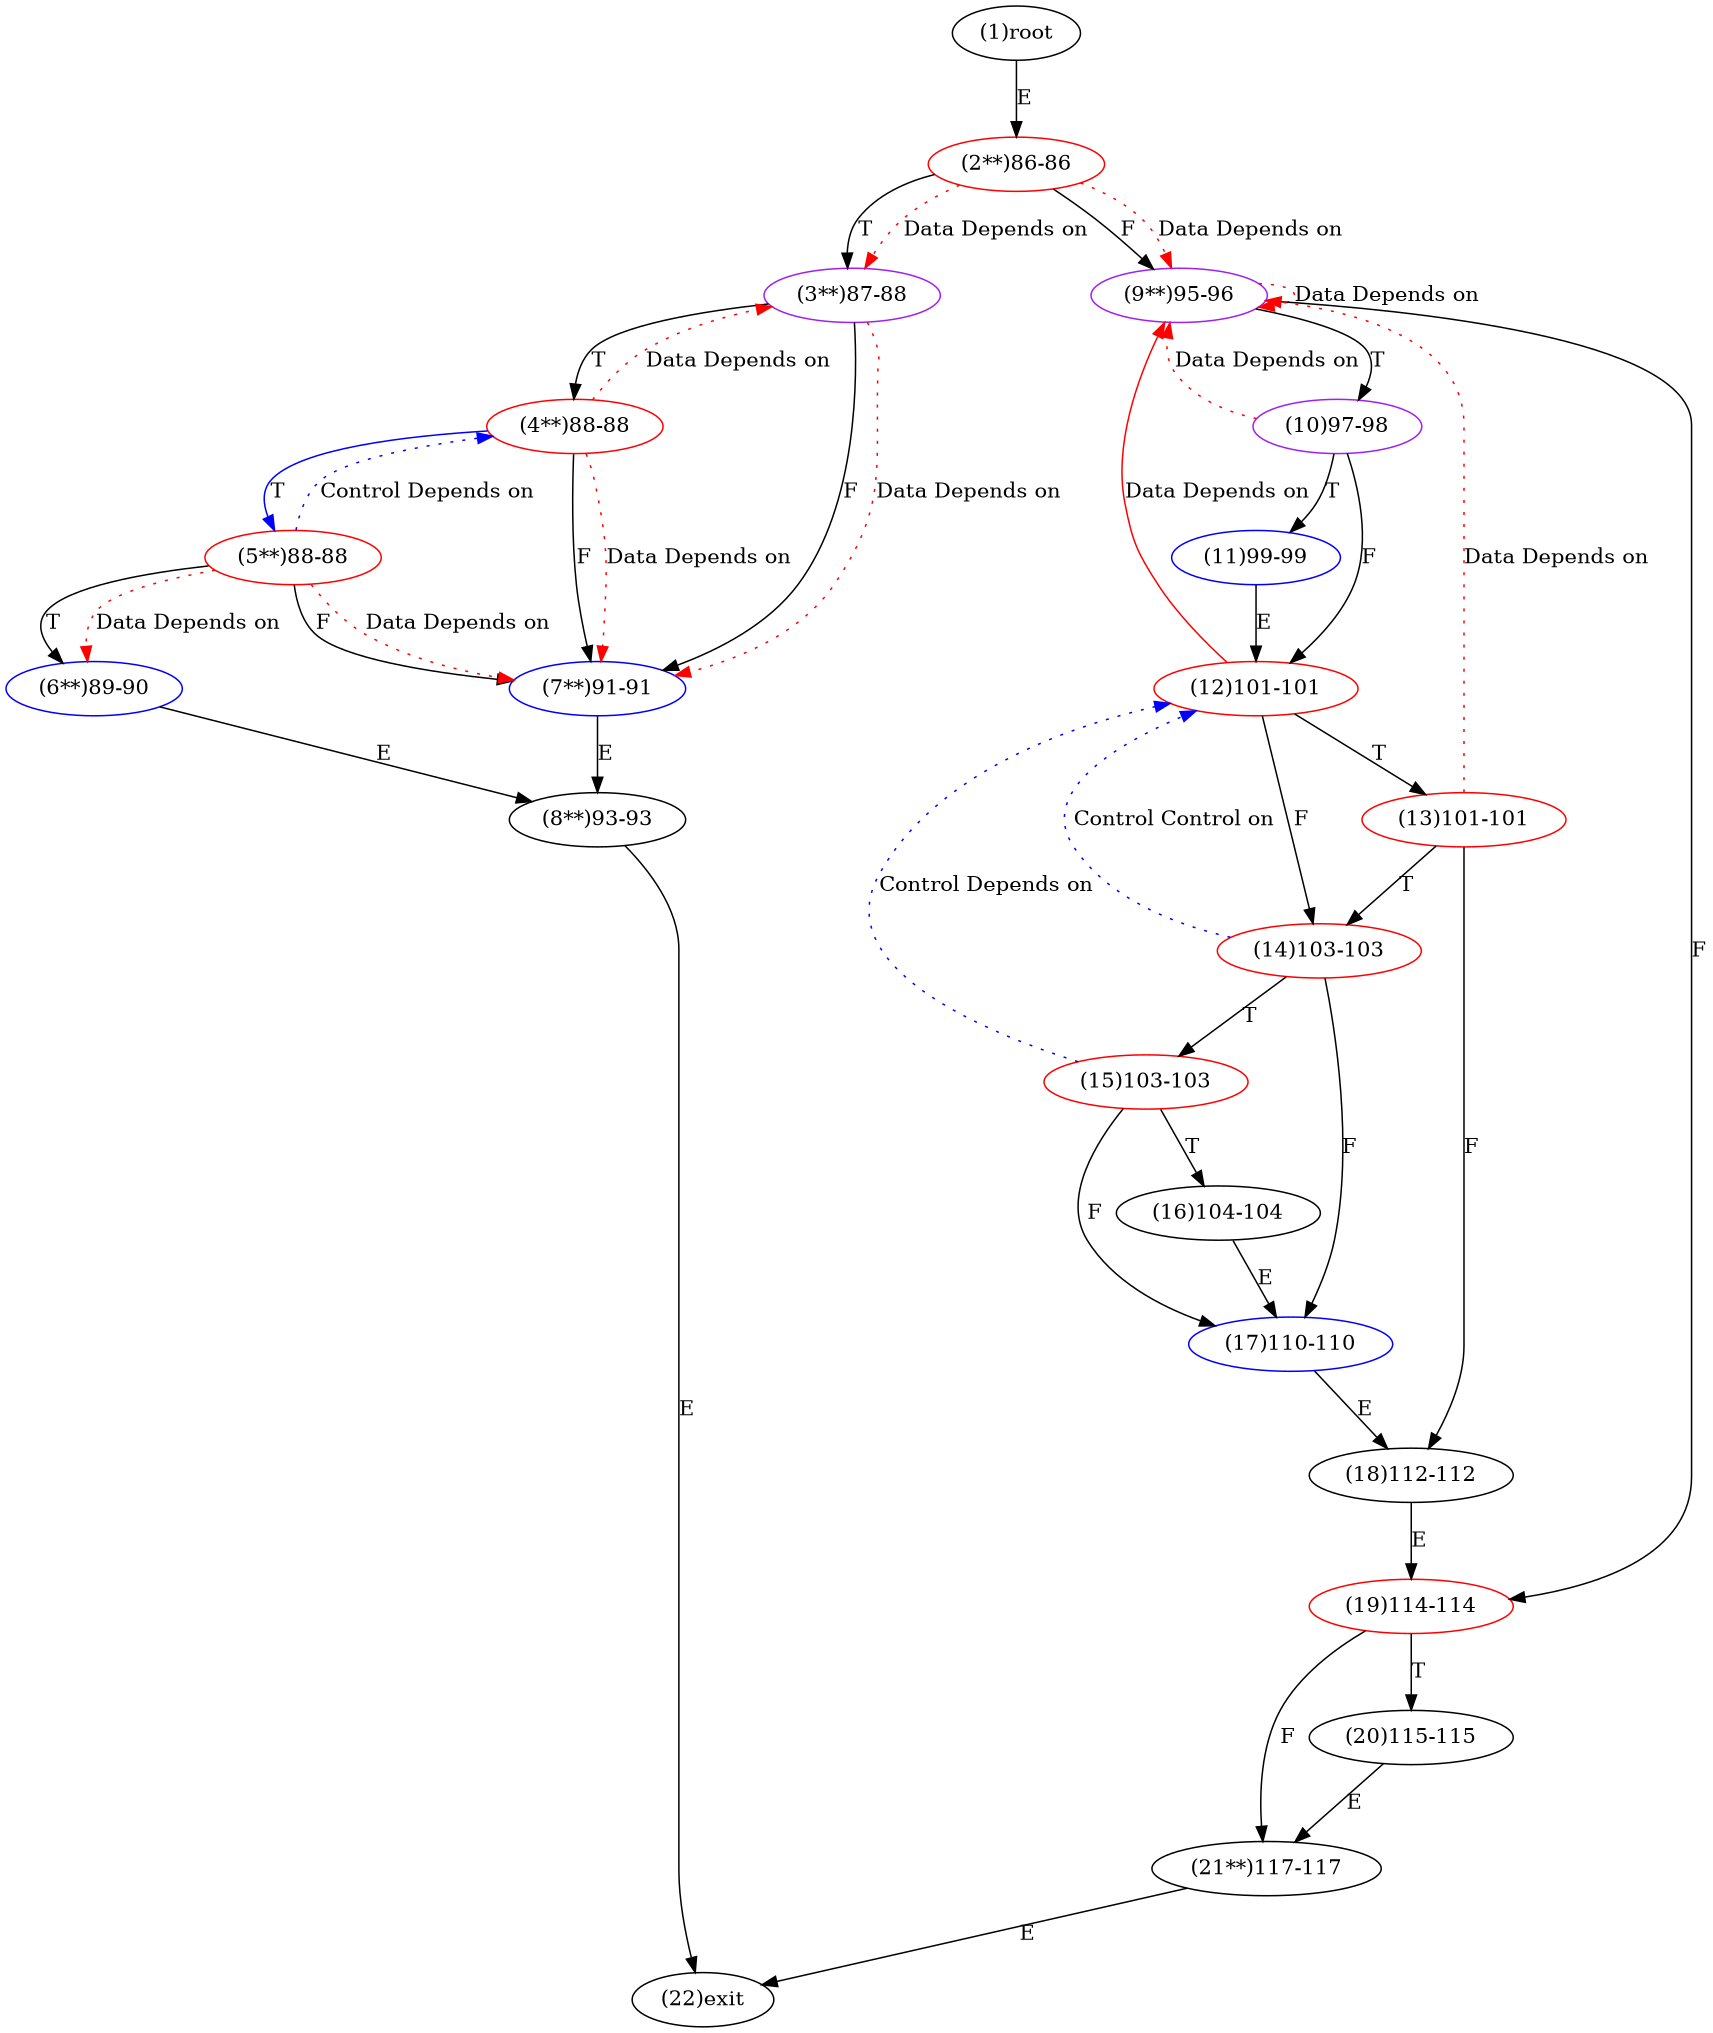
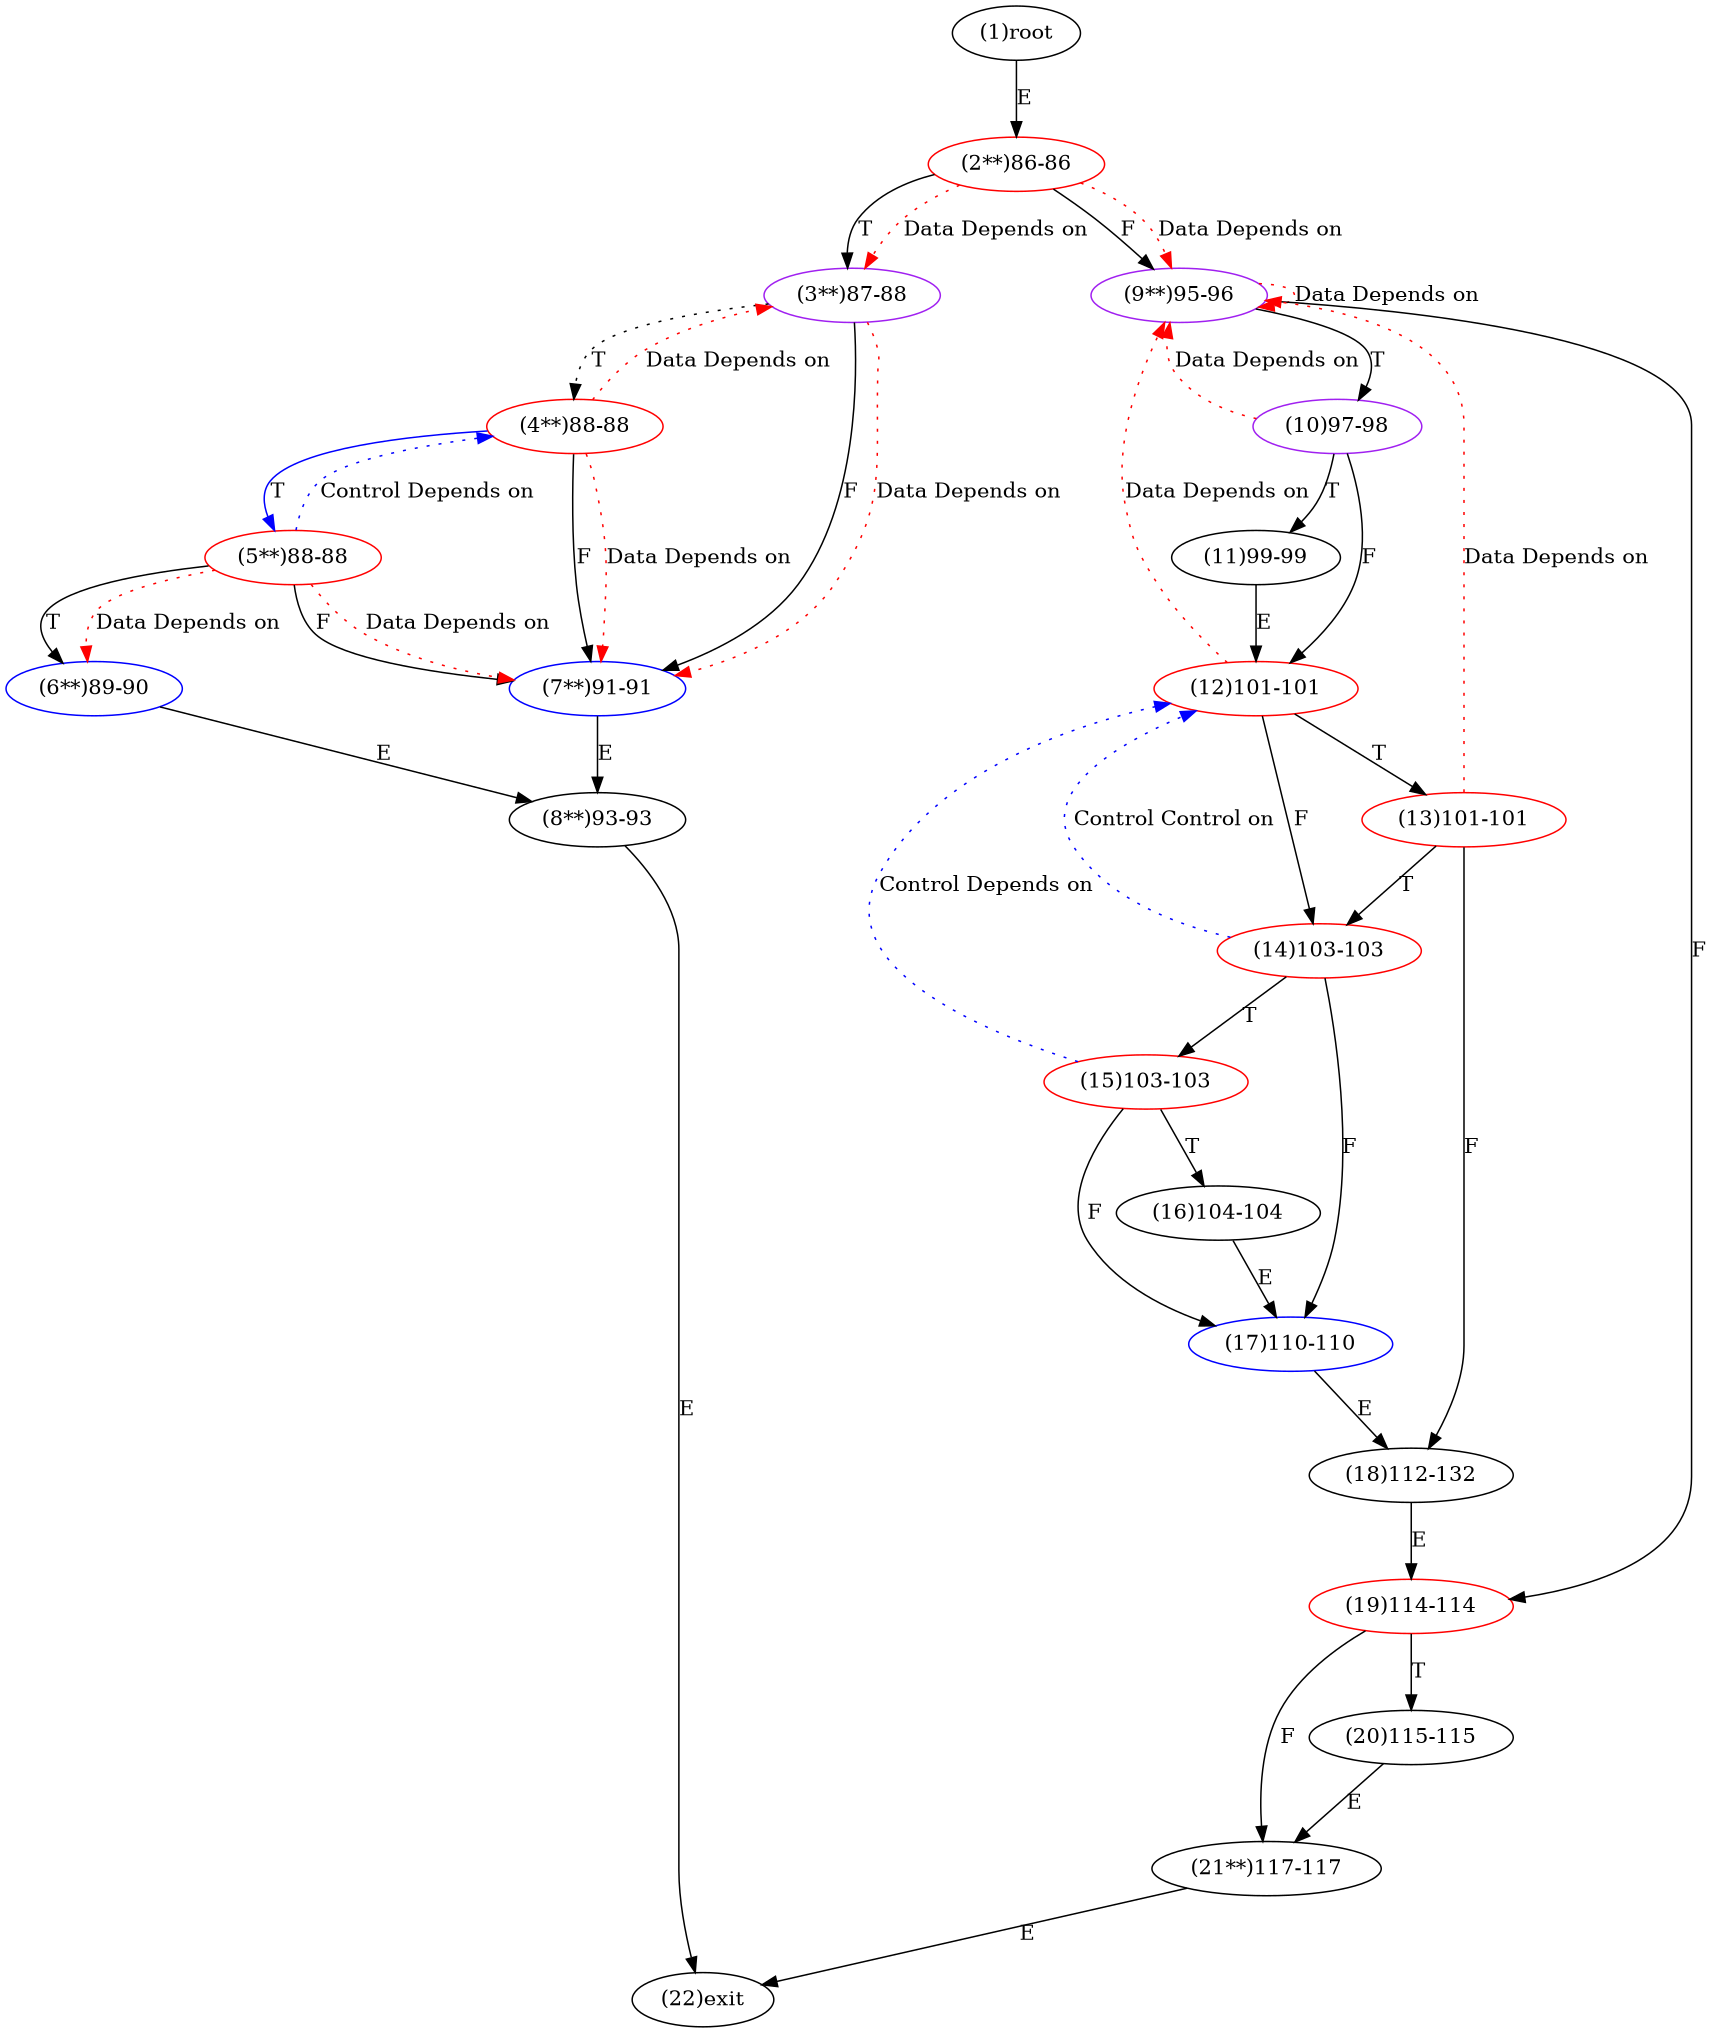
edge "(3**)87-88" -> "(4**)88-88": style solid -> dotted
edge "(12)101-101" -> "(9**)95-96": style solid -> dotted
node "(11)99-99": color blue -> black
node "(18)112-112": label "(18)112-112" -> "(18)112-132"
